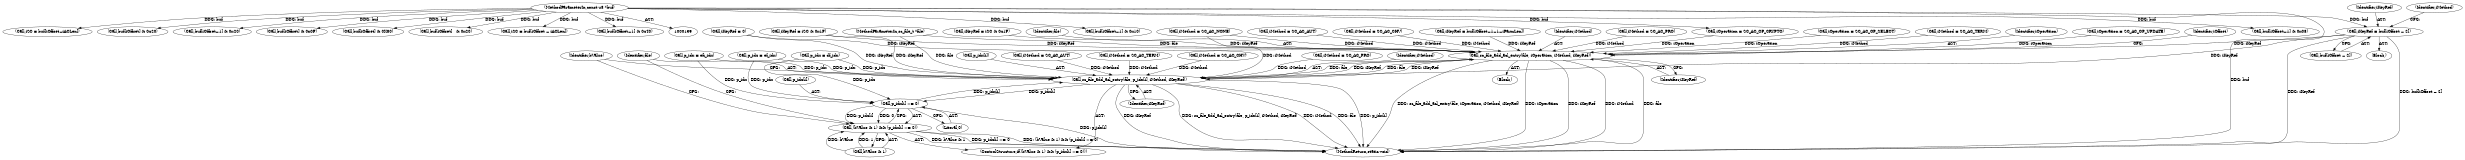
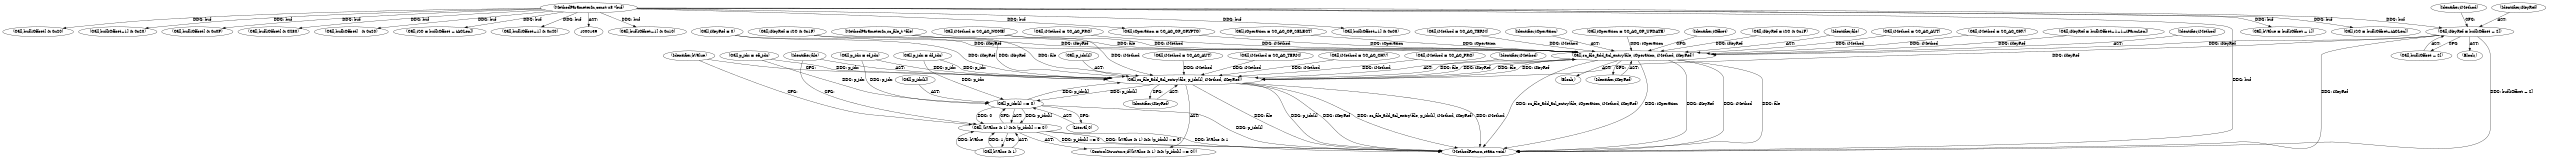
node "(Call,bValue = buf[iOffset + 1])": added
